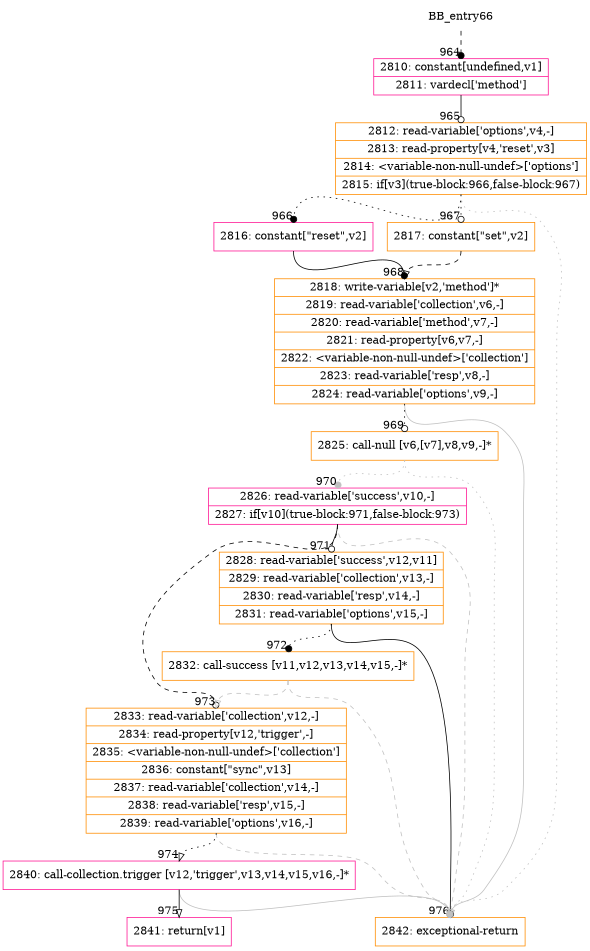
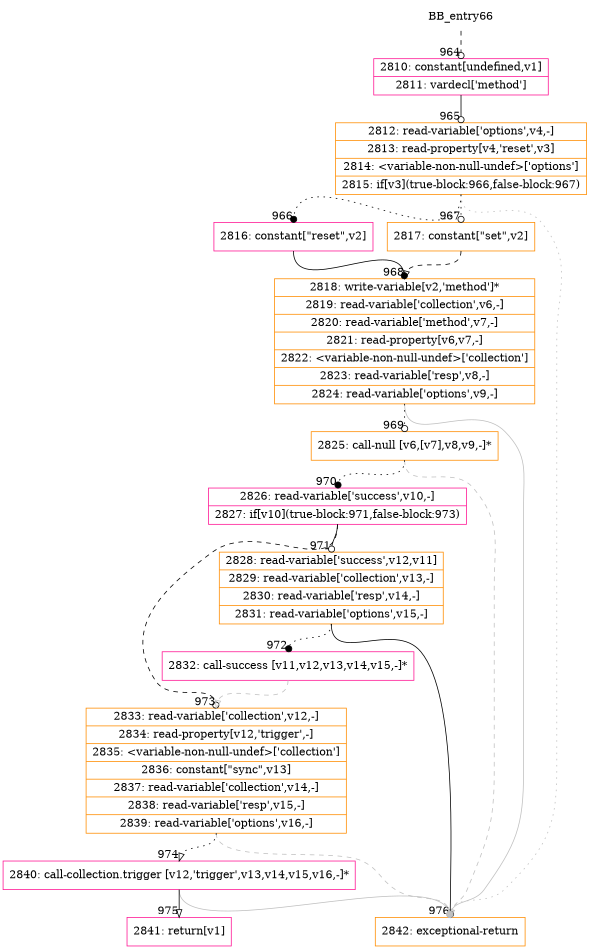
edge "BB_entry66" -> "2810: constant[undefined,v1]": arrowhead dot -> odot
edge "2825: call-null [v6,[v7],v8,v9,-]*" -> "2826: read-variable['success',v10,-]": color gray -> black
edge "2825: call-null [v6,[v7],v8,v9,-]*" -> "2842: exceptional-return": style dotted -> dashed
edge "2826: read-variable['success',v10,-]" -> "2842: exceptional-return": removed
node "2832: call-success [v11,v12,v13,v14,v15,-]*": color darkorange -> deeppink
edge "2832: call-success [v11,v12,v13,v14,v15,-]*" -> "2842: exceptional-return": removed
